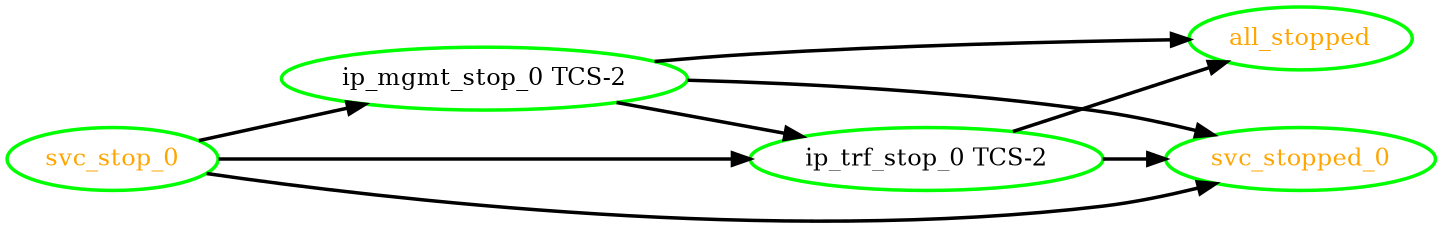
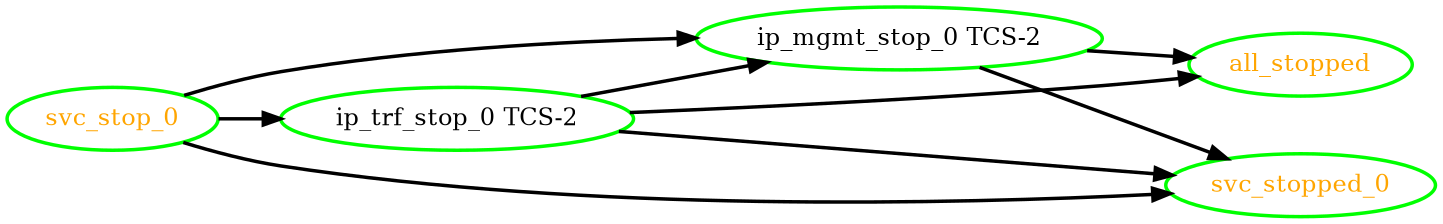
edge "ip_mgmt_stop_0 TCS-2" -> "ip_trf_stop_0 TCS-2": reversed
